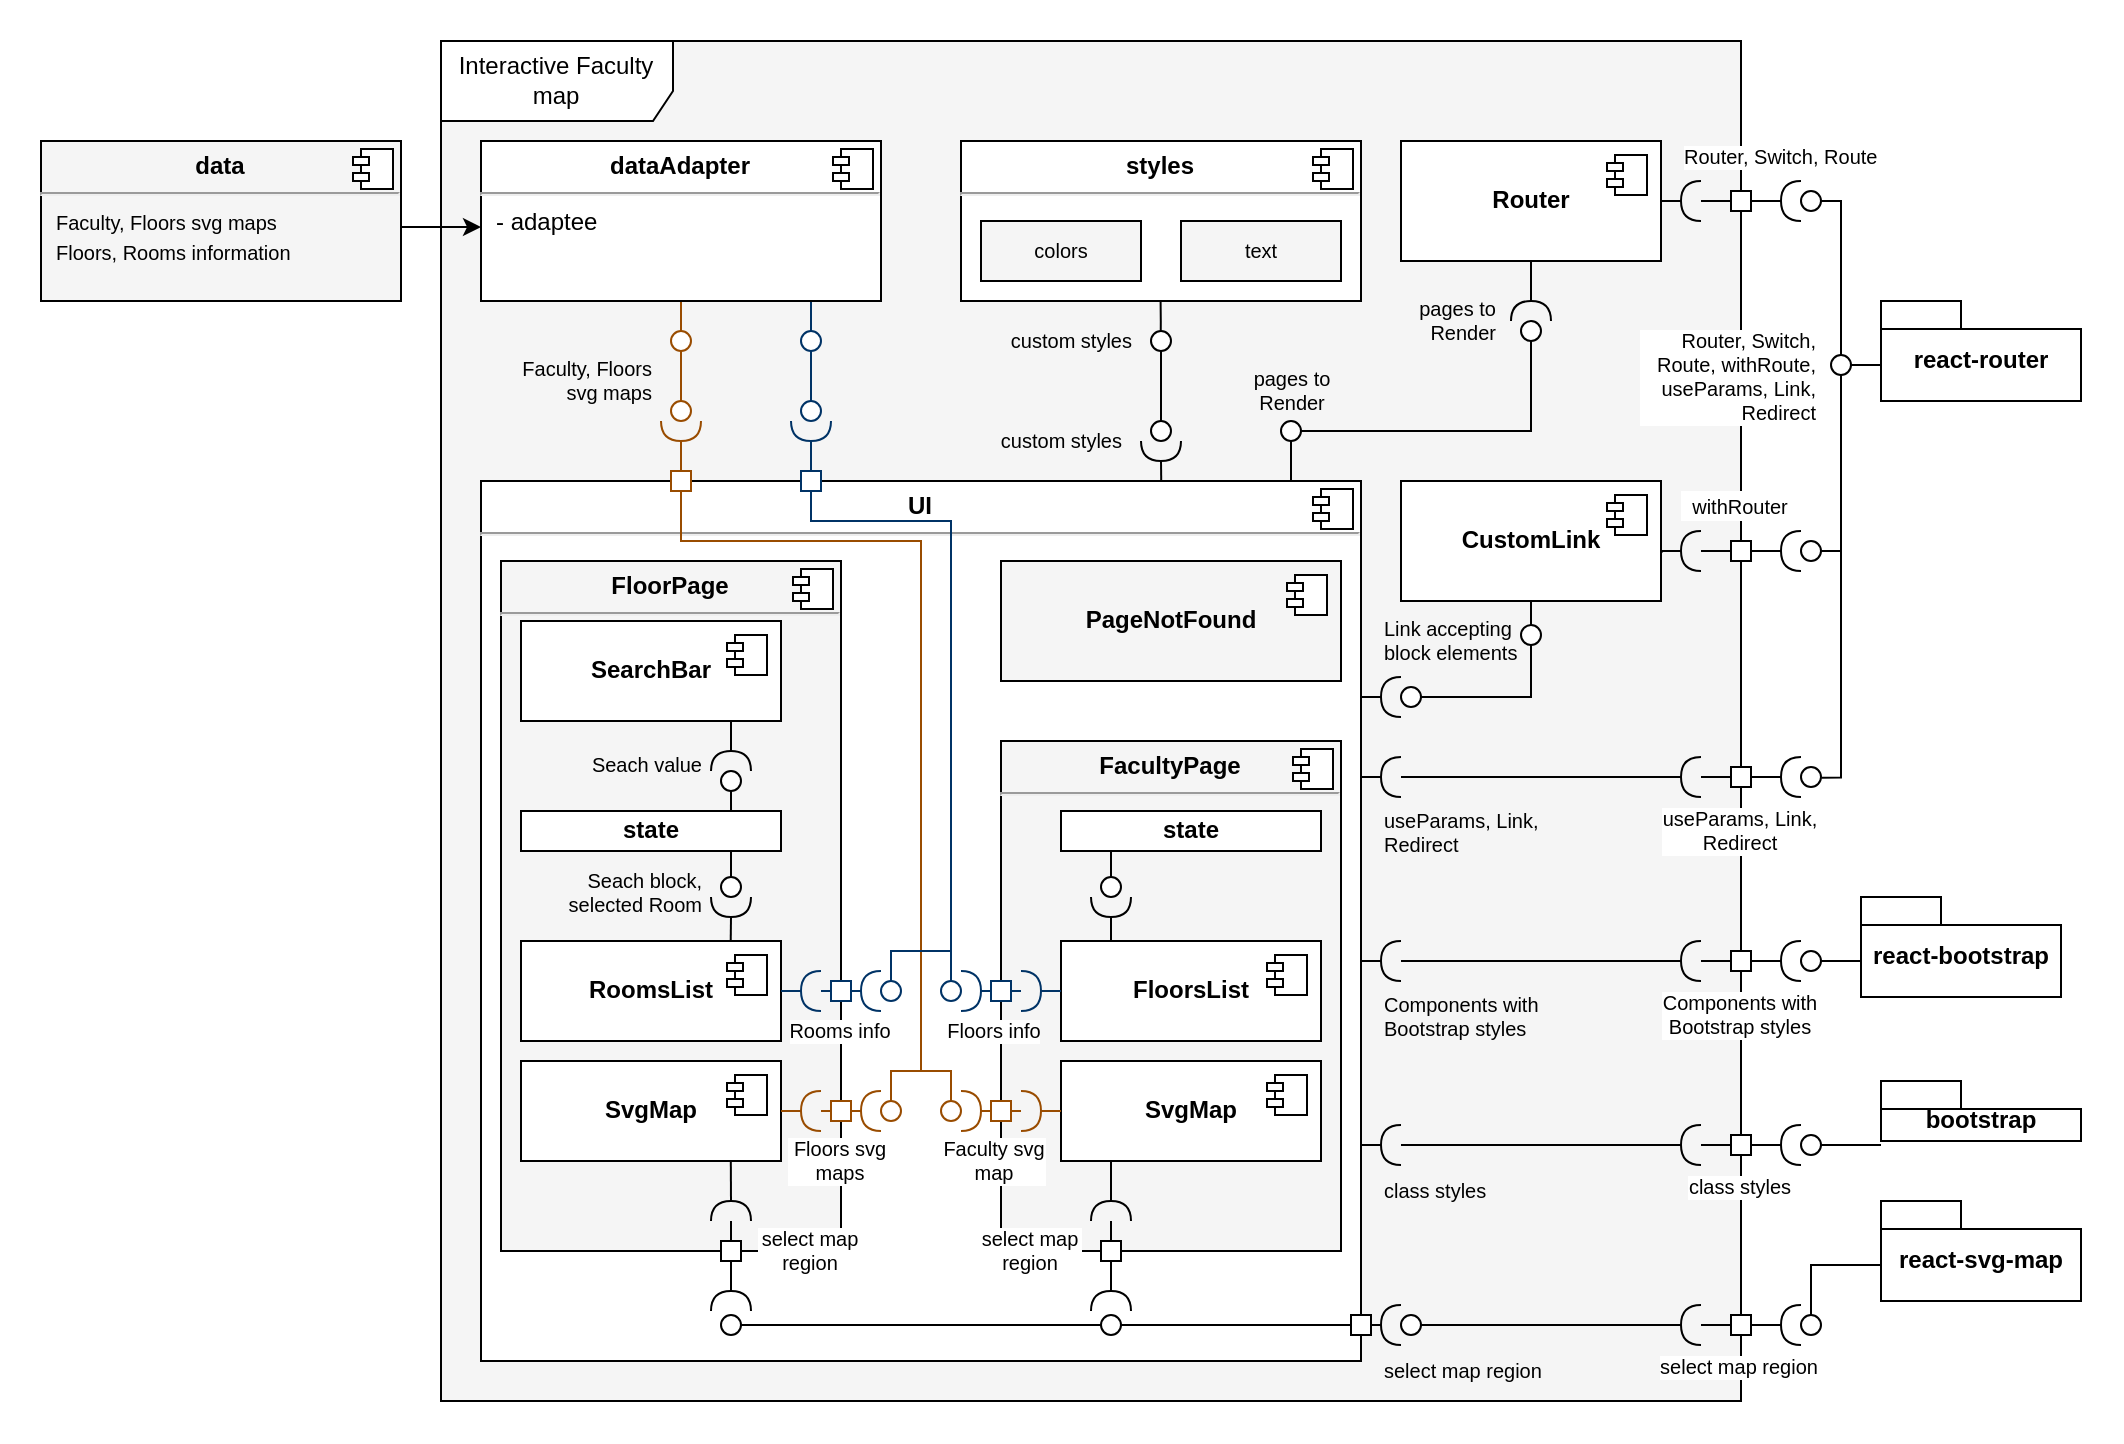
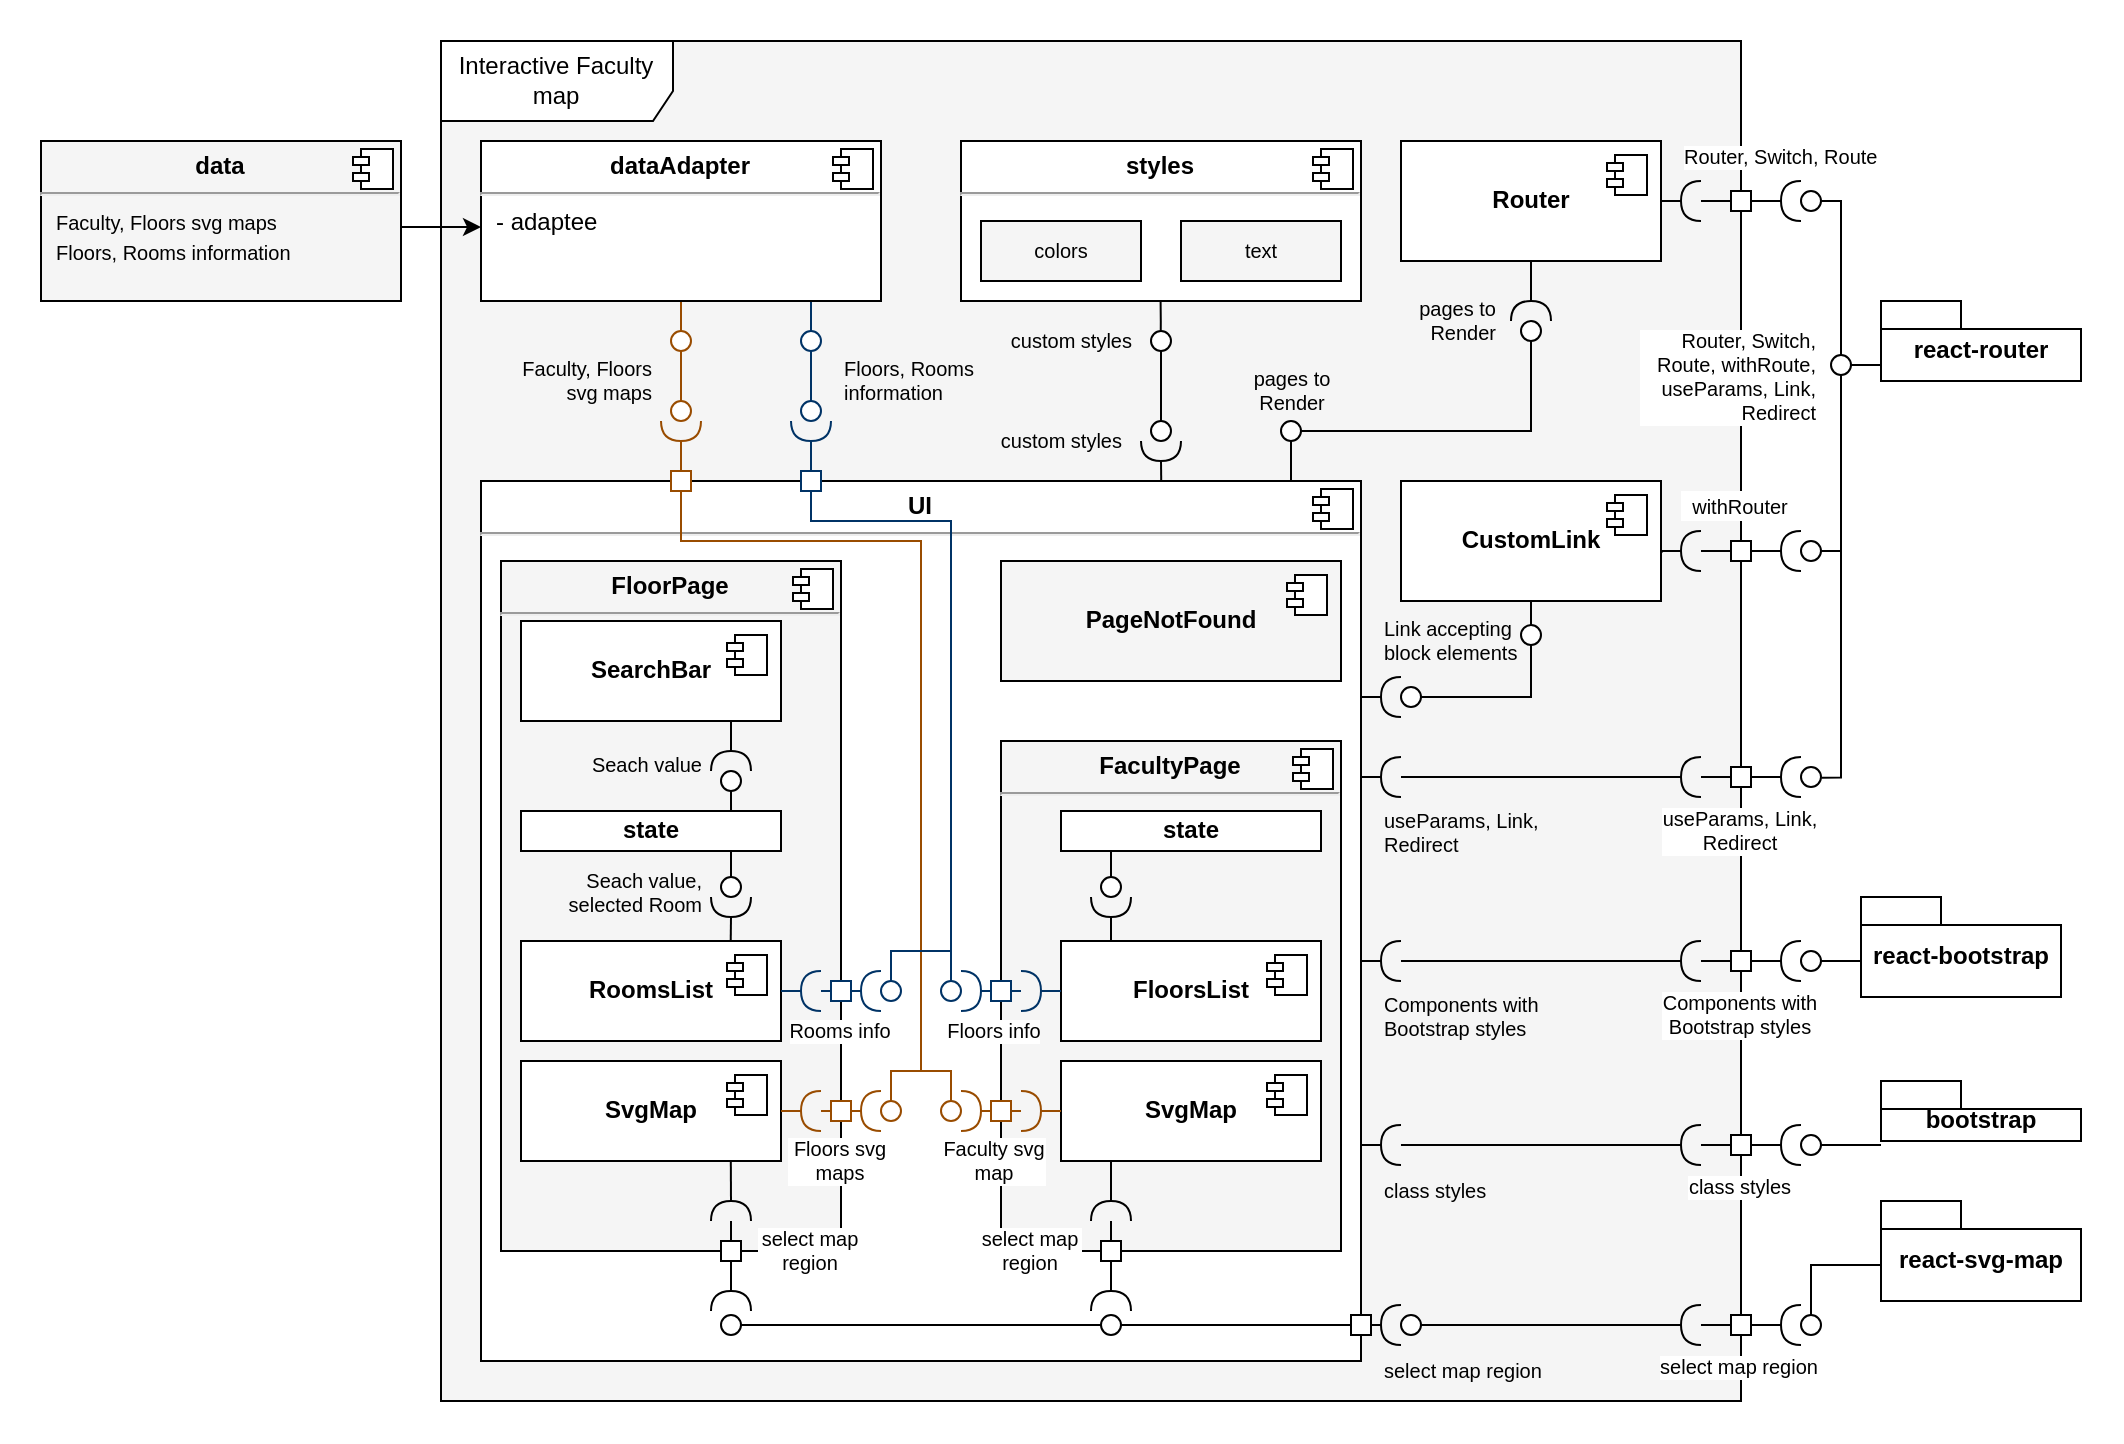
node "react-router": size 200x100 -> 200x80
node "Floors, Rooms information": added
node "Seach block, selected Room": label "Seach block, selected Room" -> "Seach value, selected Room"
